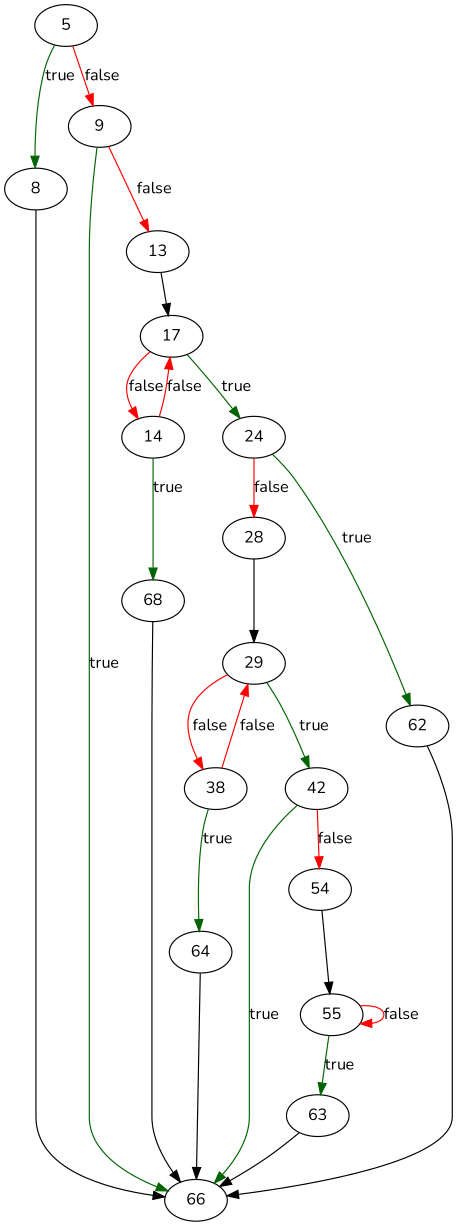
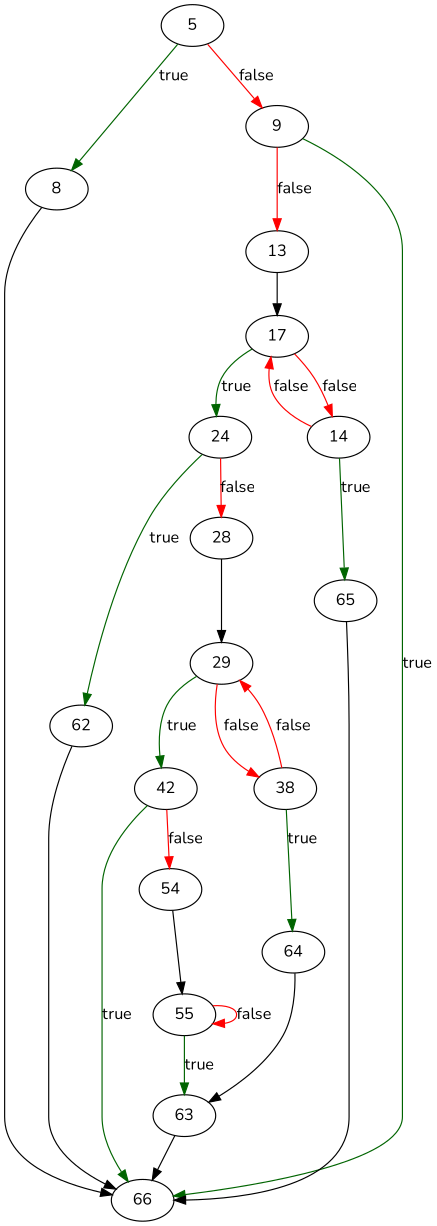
node "68": label "68" -> "65"
edge "64" -> "66": now "64" -> "63"
